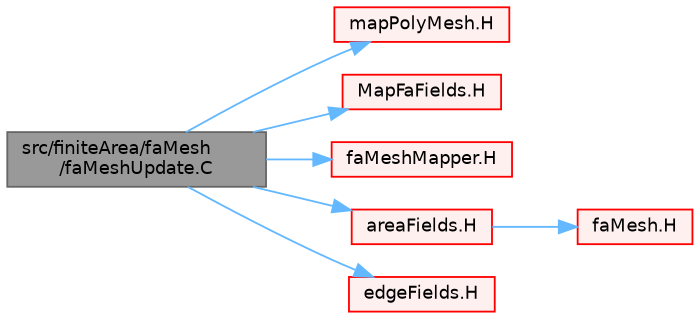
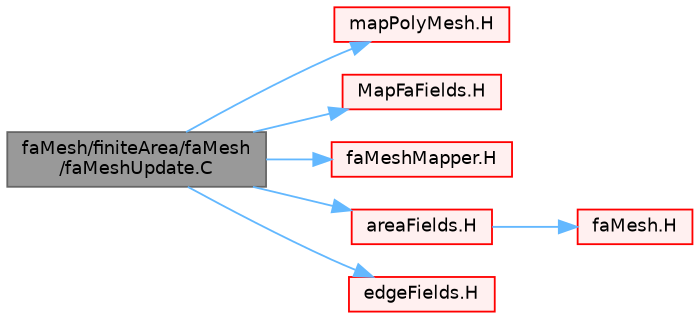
node "src/finiteArea/faMesh /faMeshUpdate.C": label "src/finiteArea/faMesh /faMeshUpdate.C" -> "faMesh/finiteArea/faMesh /faMeshUpdate.C"
